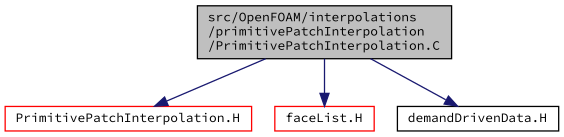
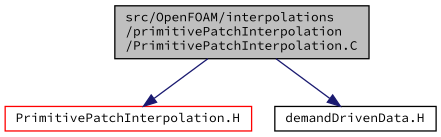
node "faceList.H": removed
